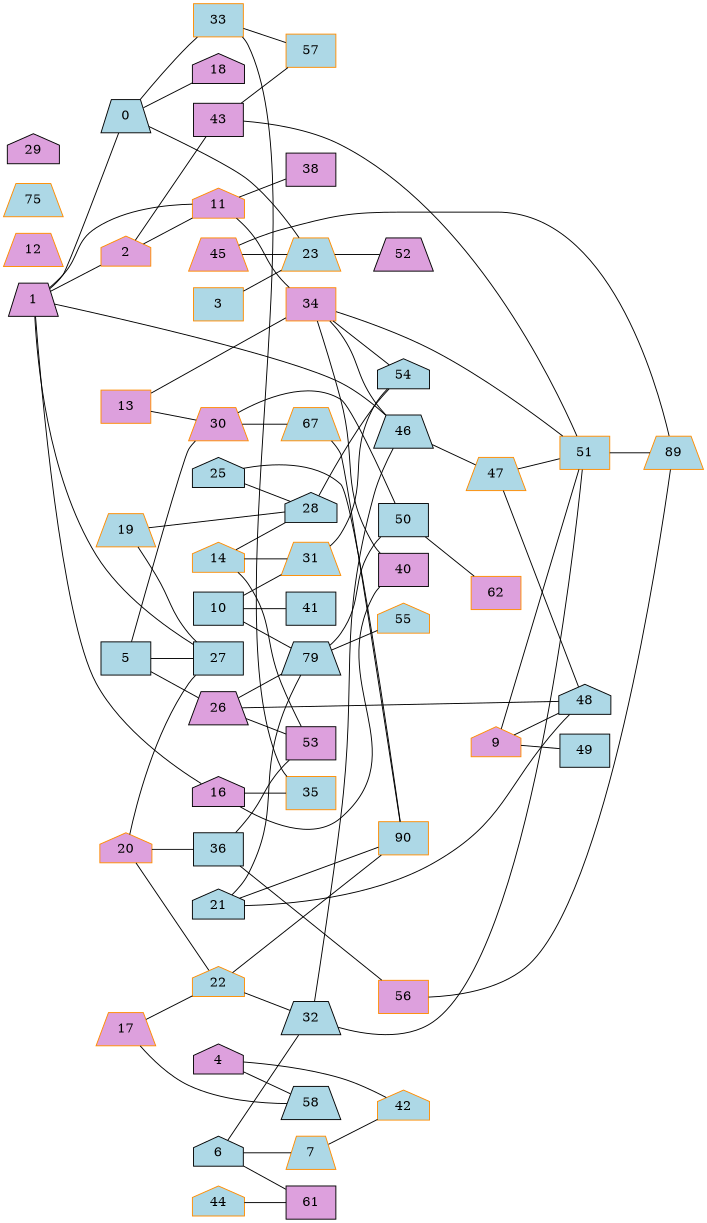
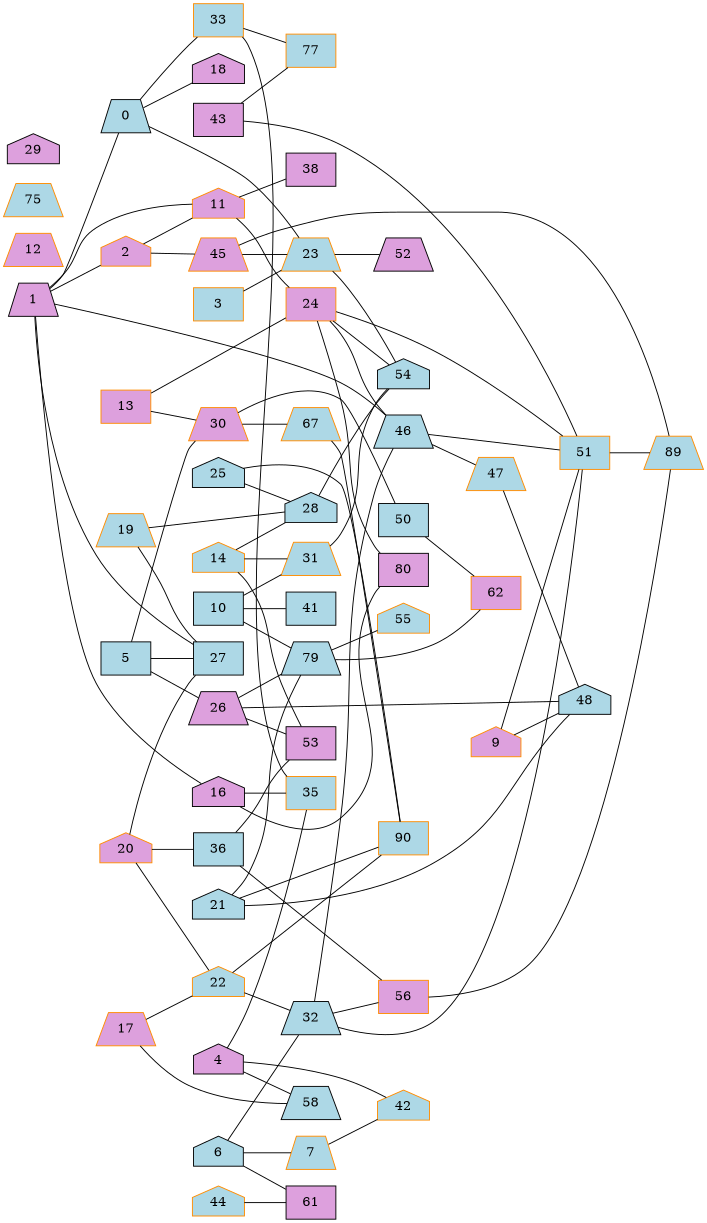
node "57": label "57" -> "77"
edge "43" -- "2": now "45" -- "2"
node "34": label "34" -> "24"
edge "23" -- "54": added
edge "51" -- "47": now "51" -- "46"
node "40": label "40" -> "80"
edge "50" -- "79": now "62" -- "79"
node "49": removed
edge "35" -- "4": added
edge "56" -- "32": added
